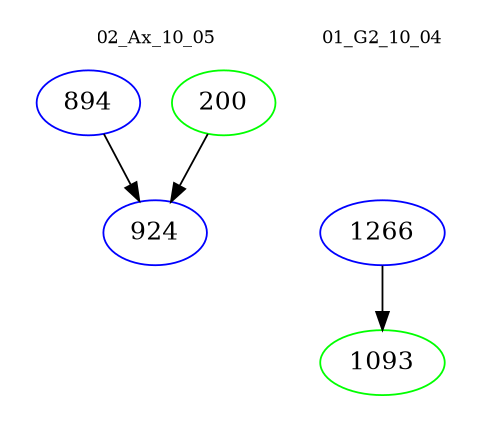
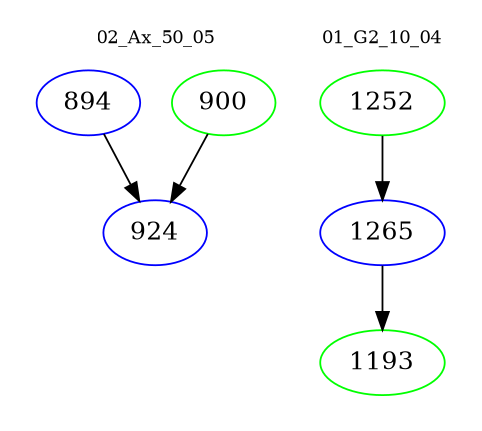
cluster "02_Ax_10_05": label "02_Ax_10_05" -> "02_Ax_50_05"
node "200": label "200" -> "900"
node "1252": added
node "1266": label "1266" -> "1265"
node "1093": label "1093" -> "1193"
